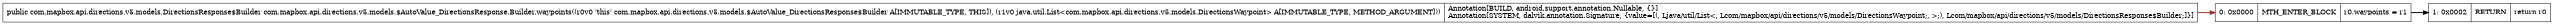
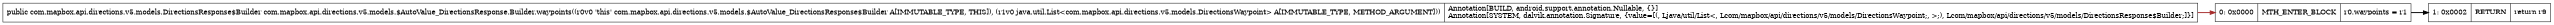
node "1: 0x0002": text "return r0" -> "return r9"
